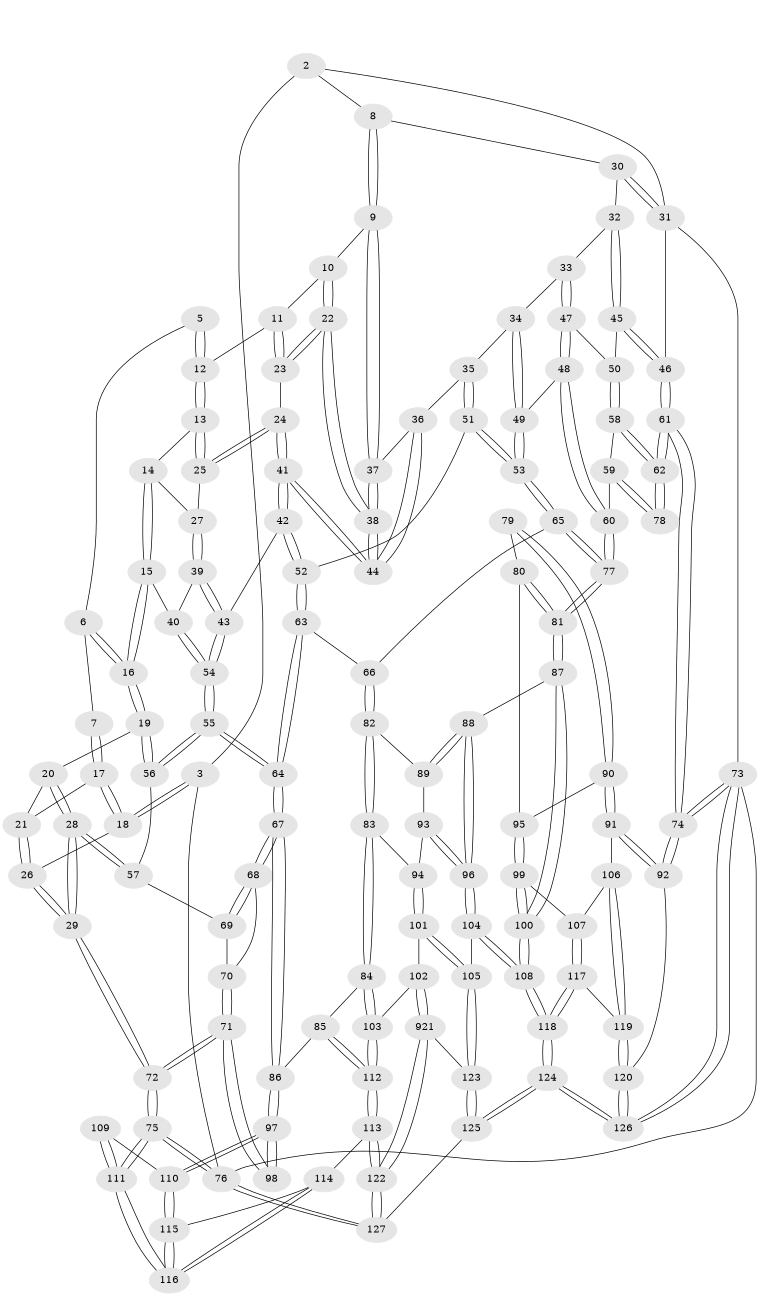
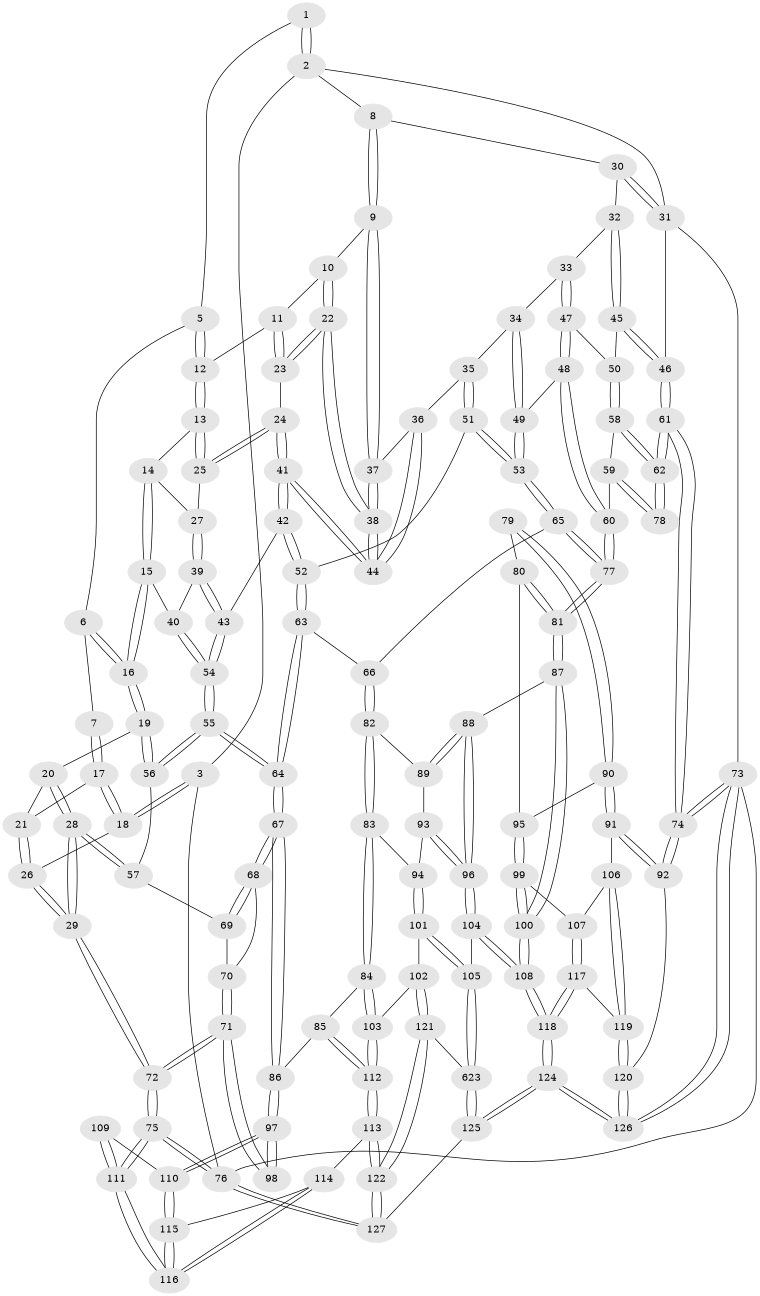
node "1": added
node "921": label "921" -> "121"
node "123": label "123" -> "623"
